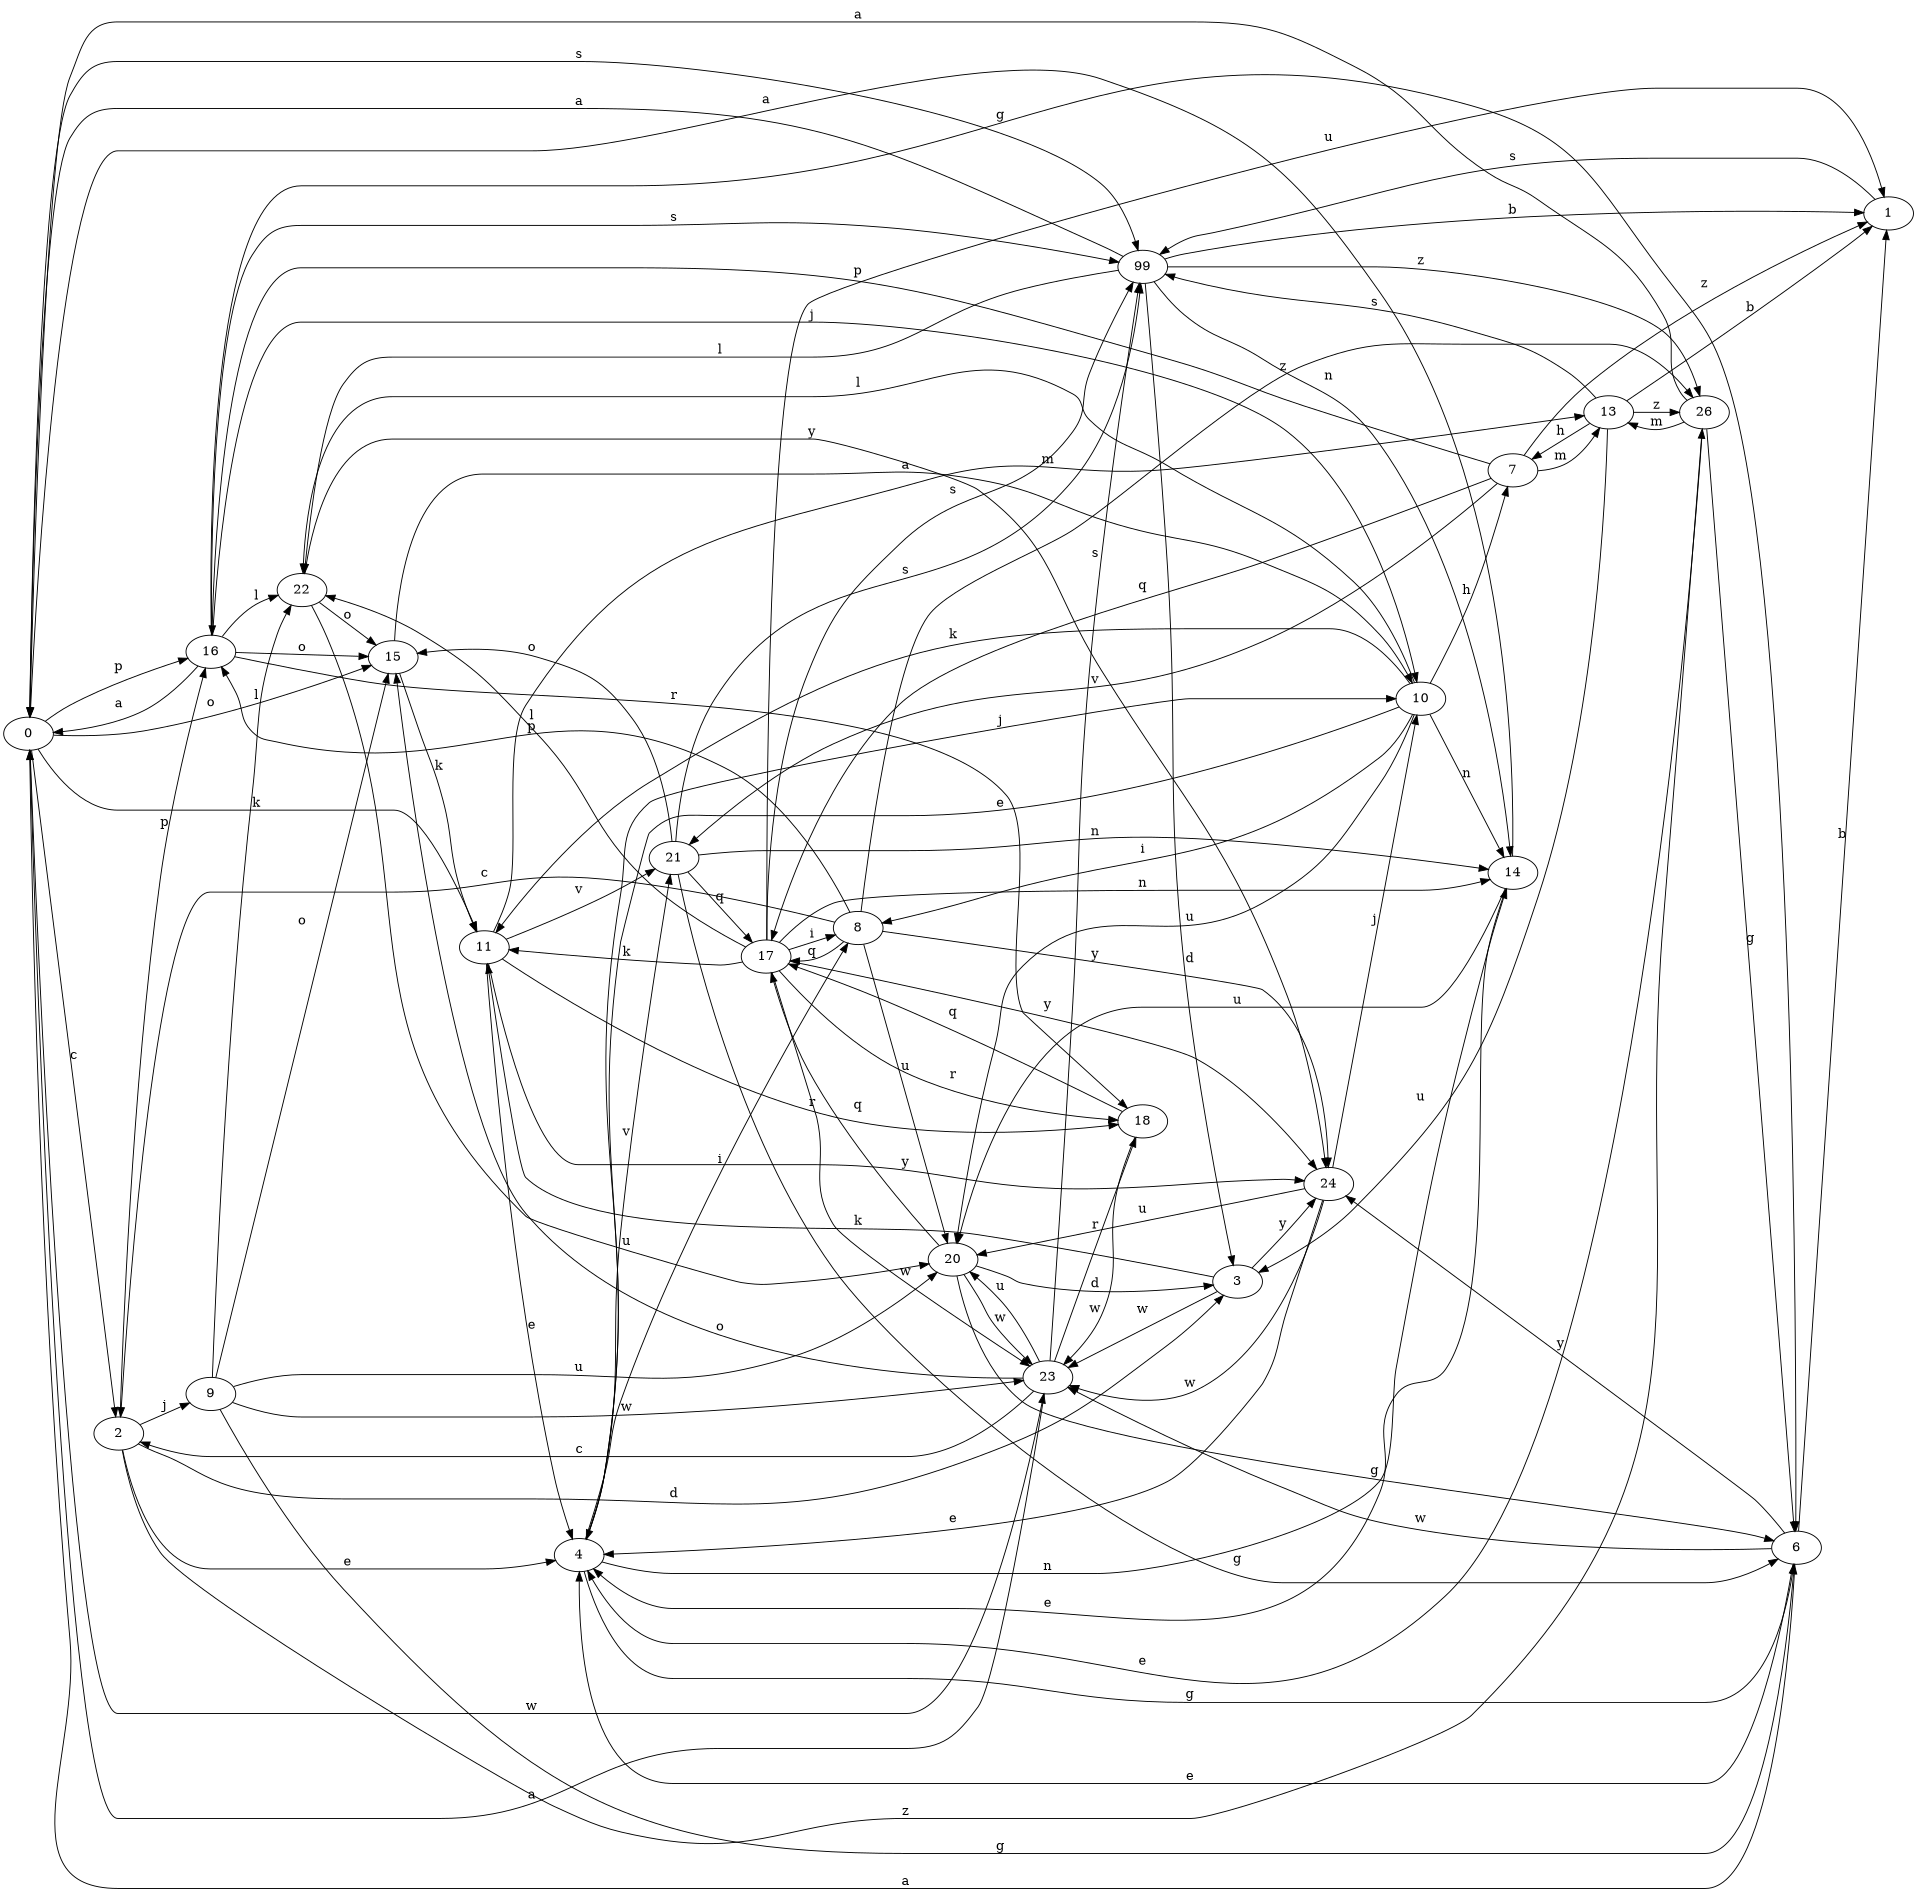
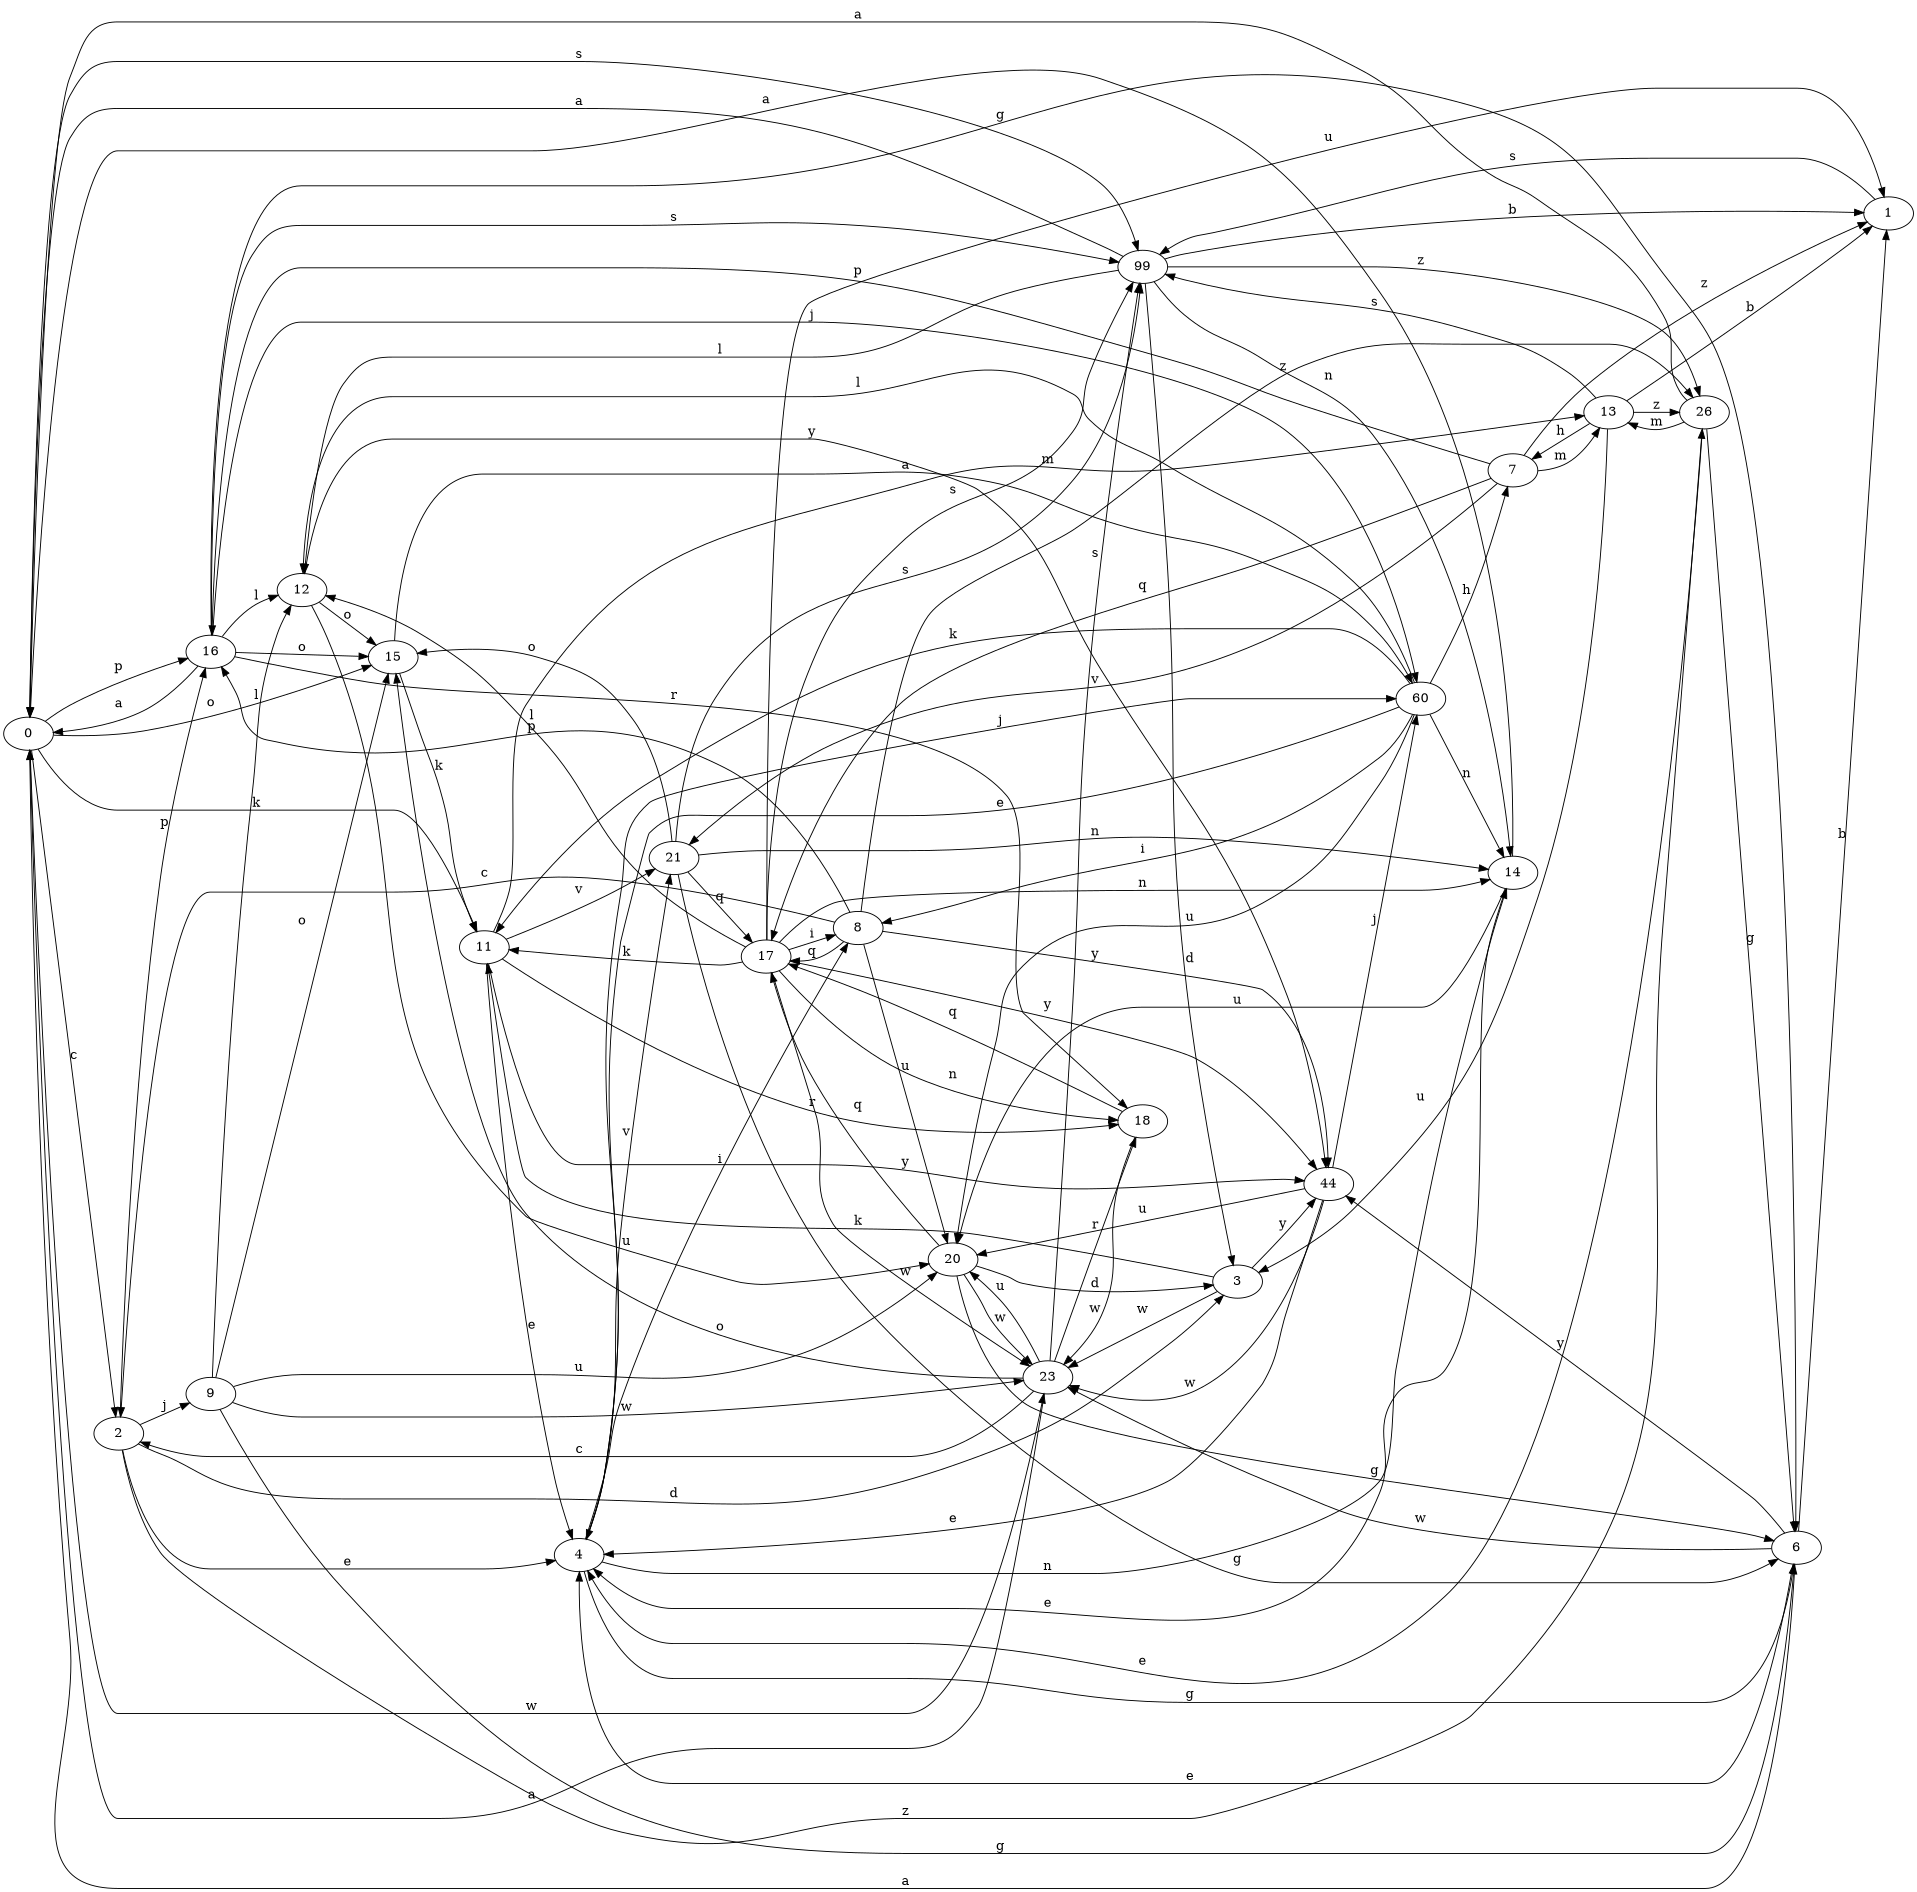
node "22": label "22" -> "12"
node "10": label "10" -> "60"
edge "17" -> "18": label "r" -> "n"
node "24": label "24" -> "44"
